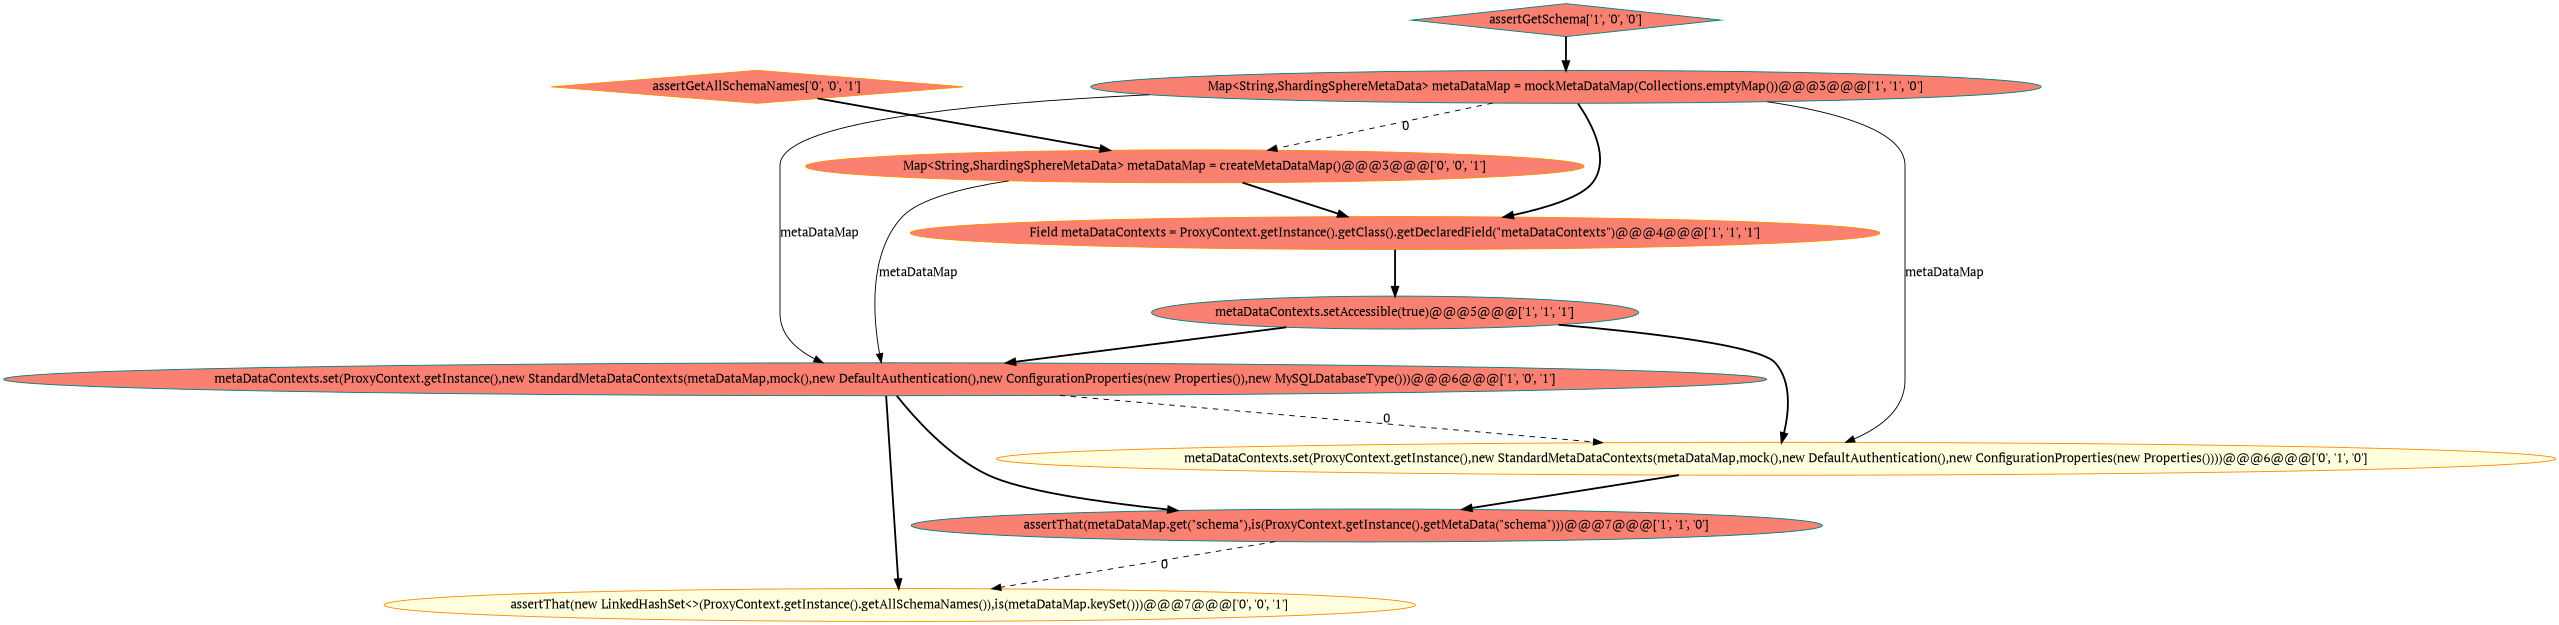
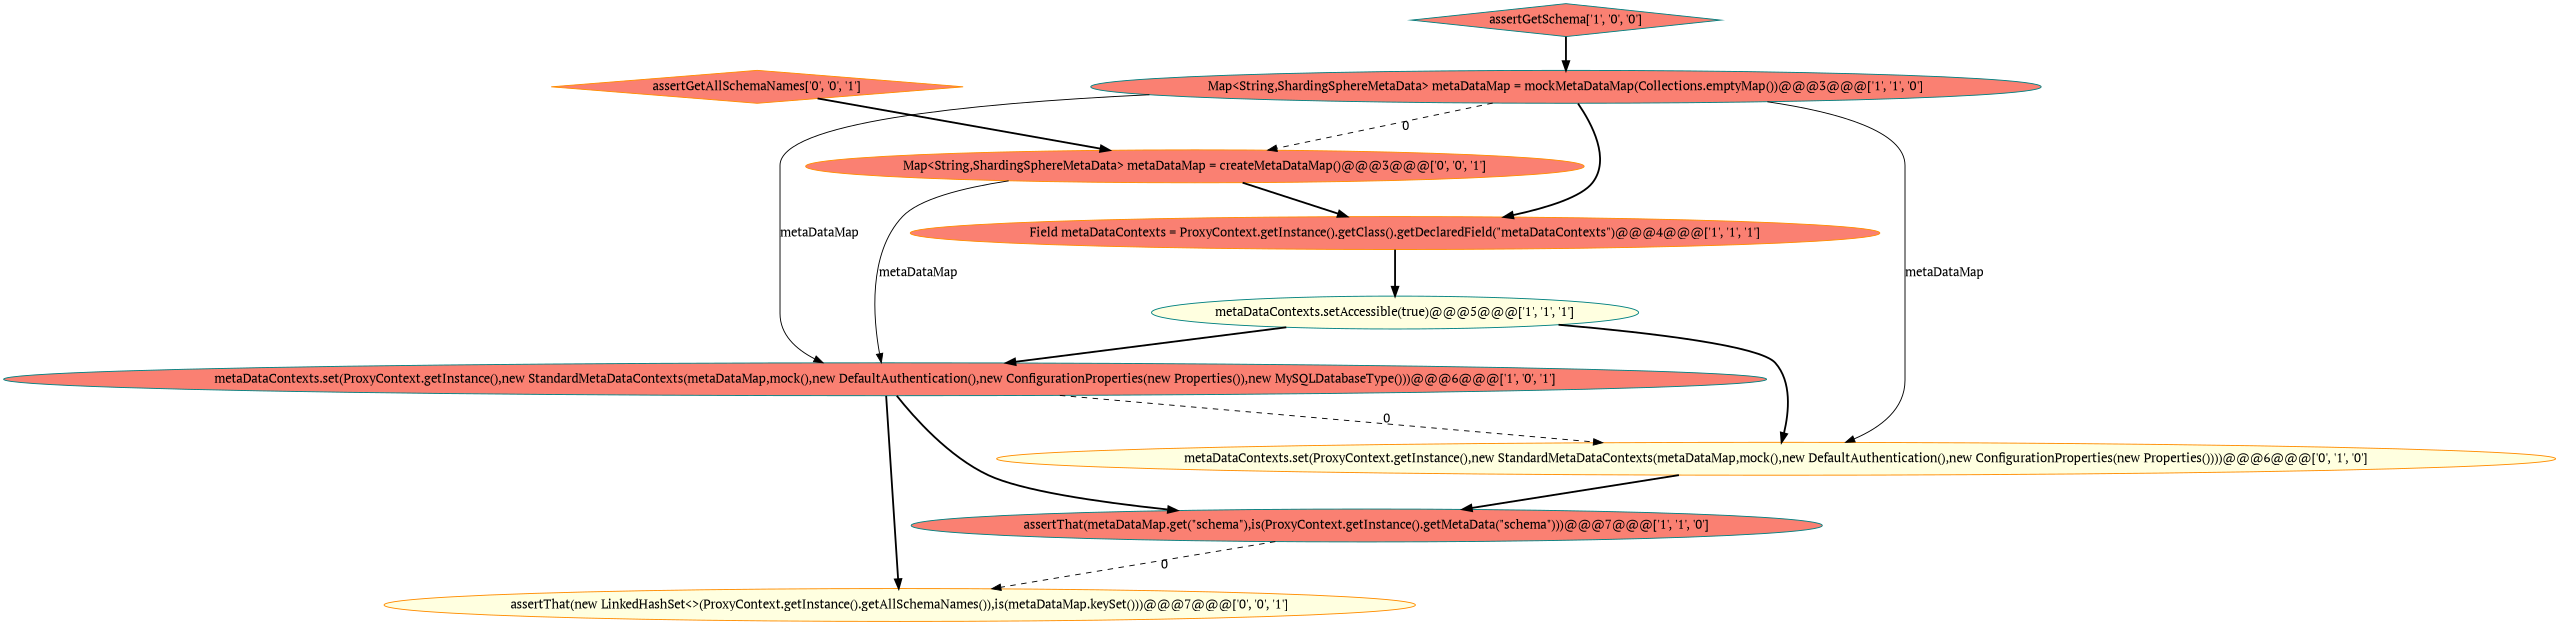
node "metaDataContexts.setAccessible(true)@@@5@@@['1', '1', '1']": fillcolor salmon -> lightyellow
